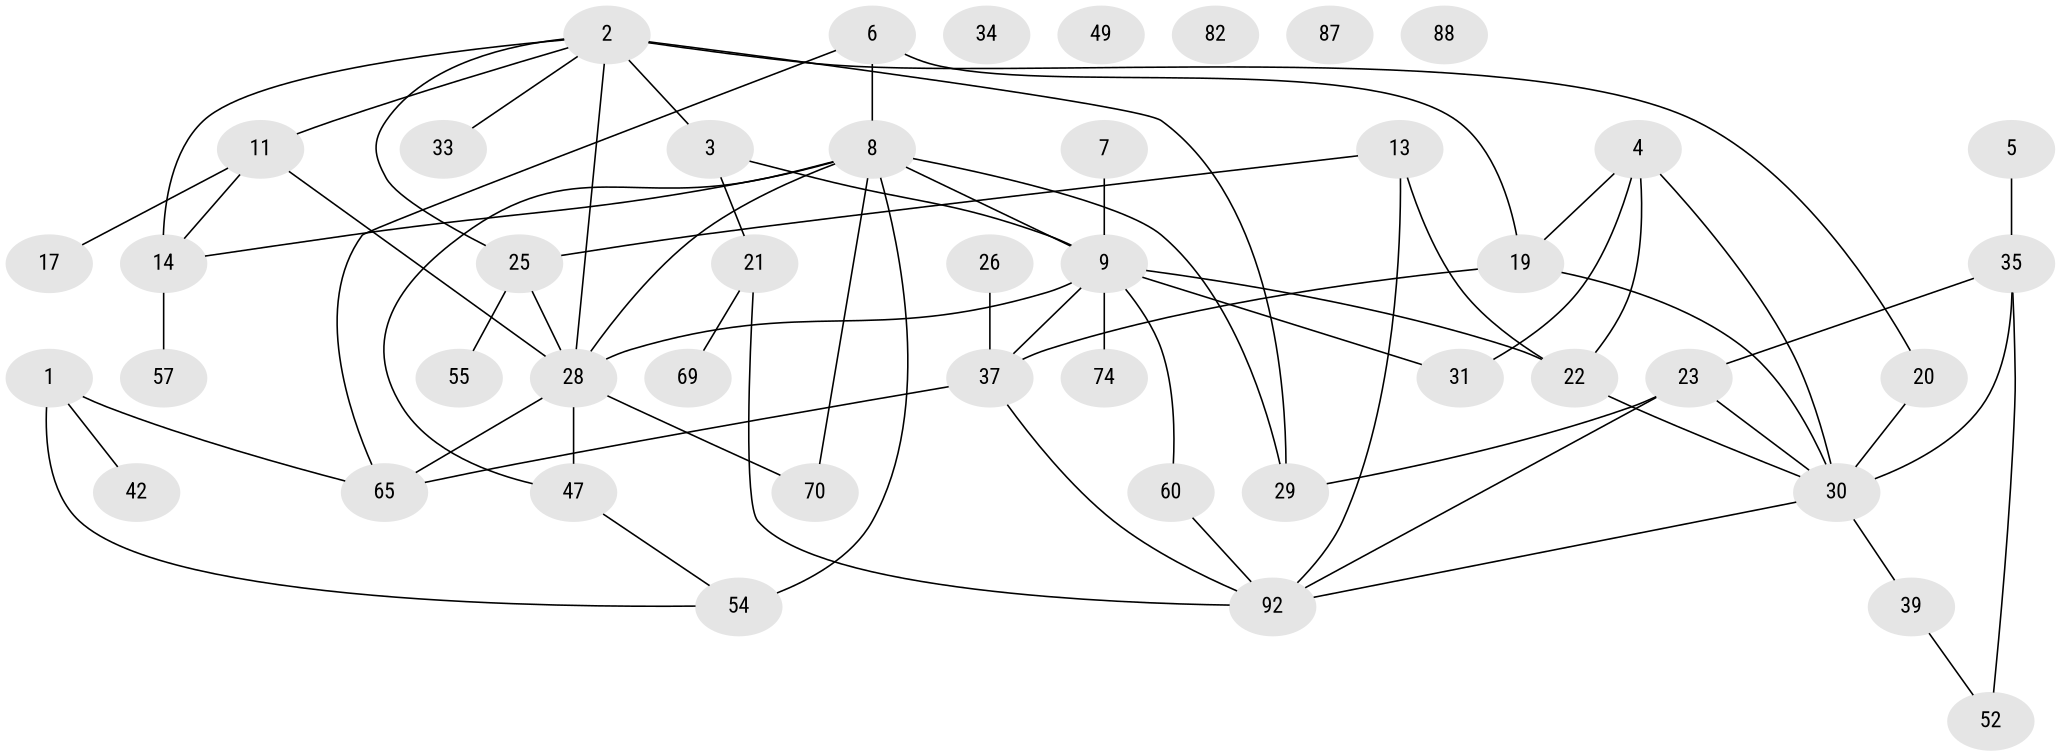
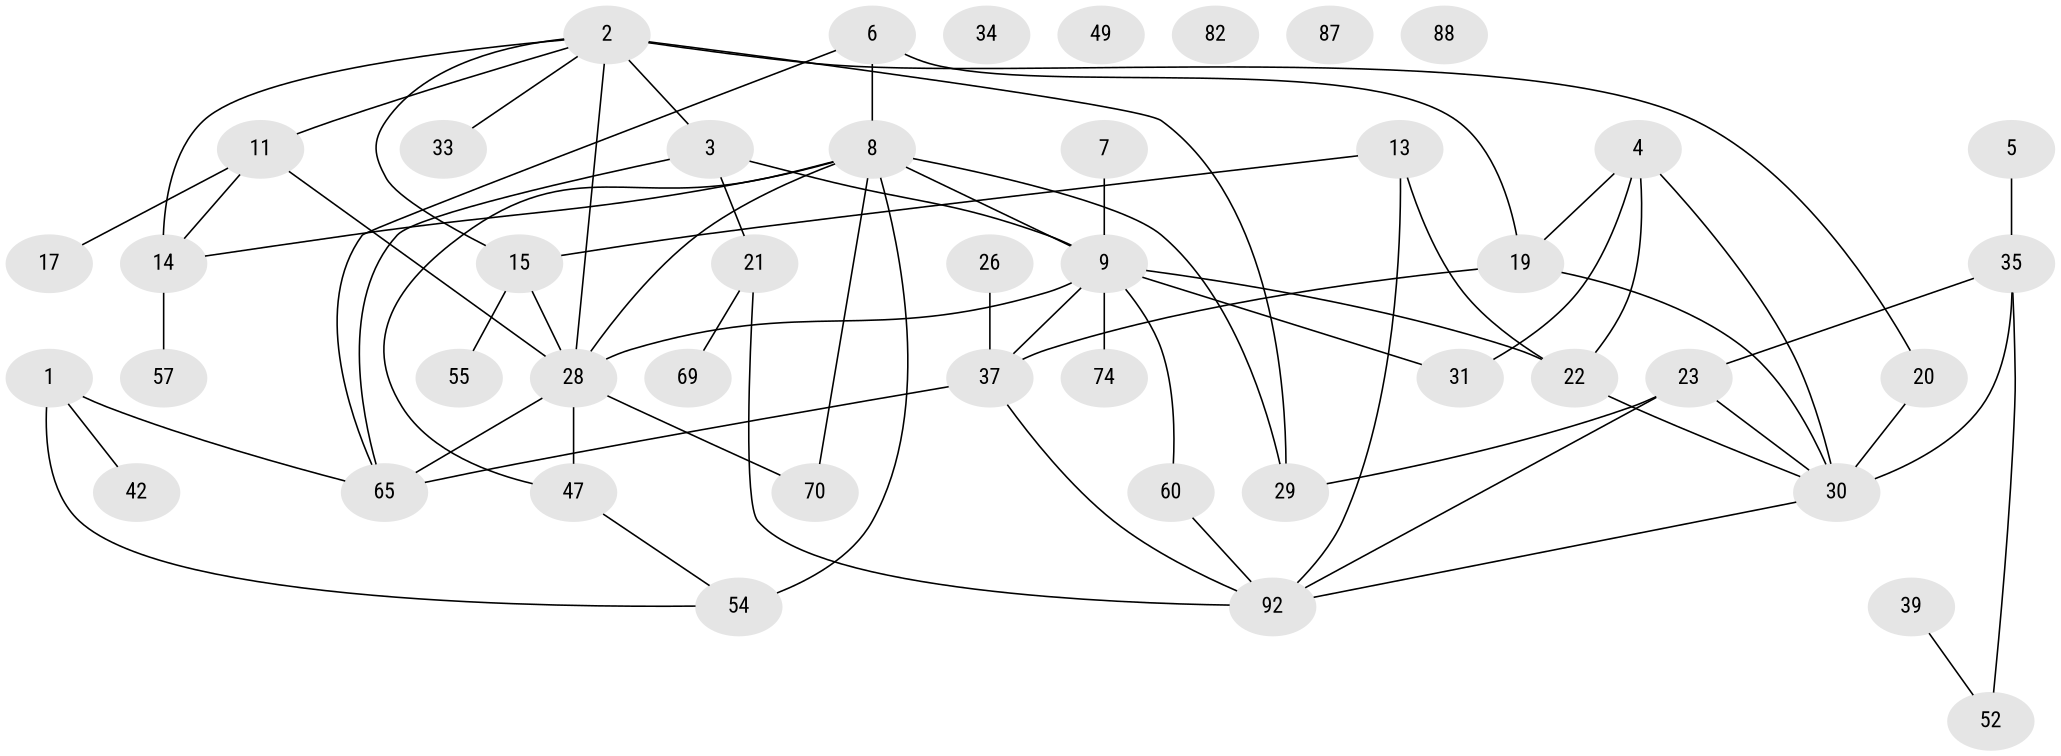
edge "3" -- "65": added
node "25": label "25" -> "15"
edge "30" -- "39": removed
